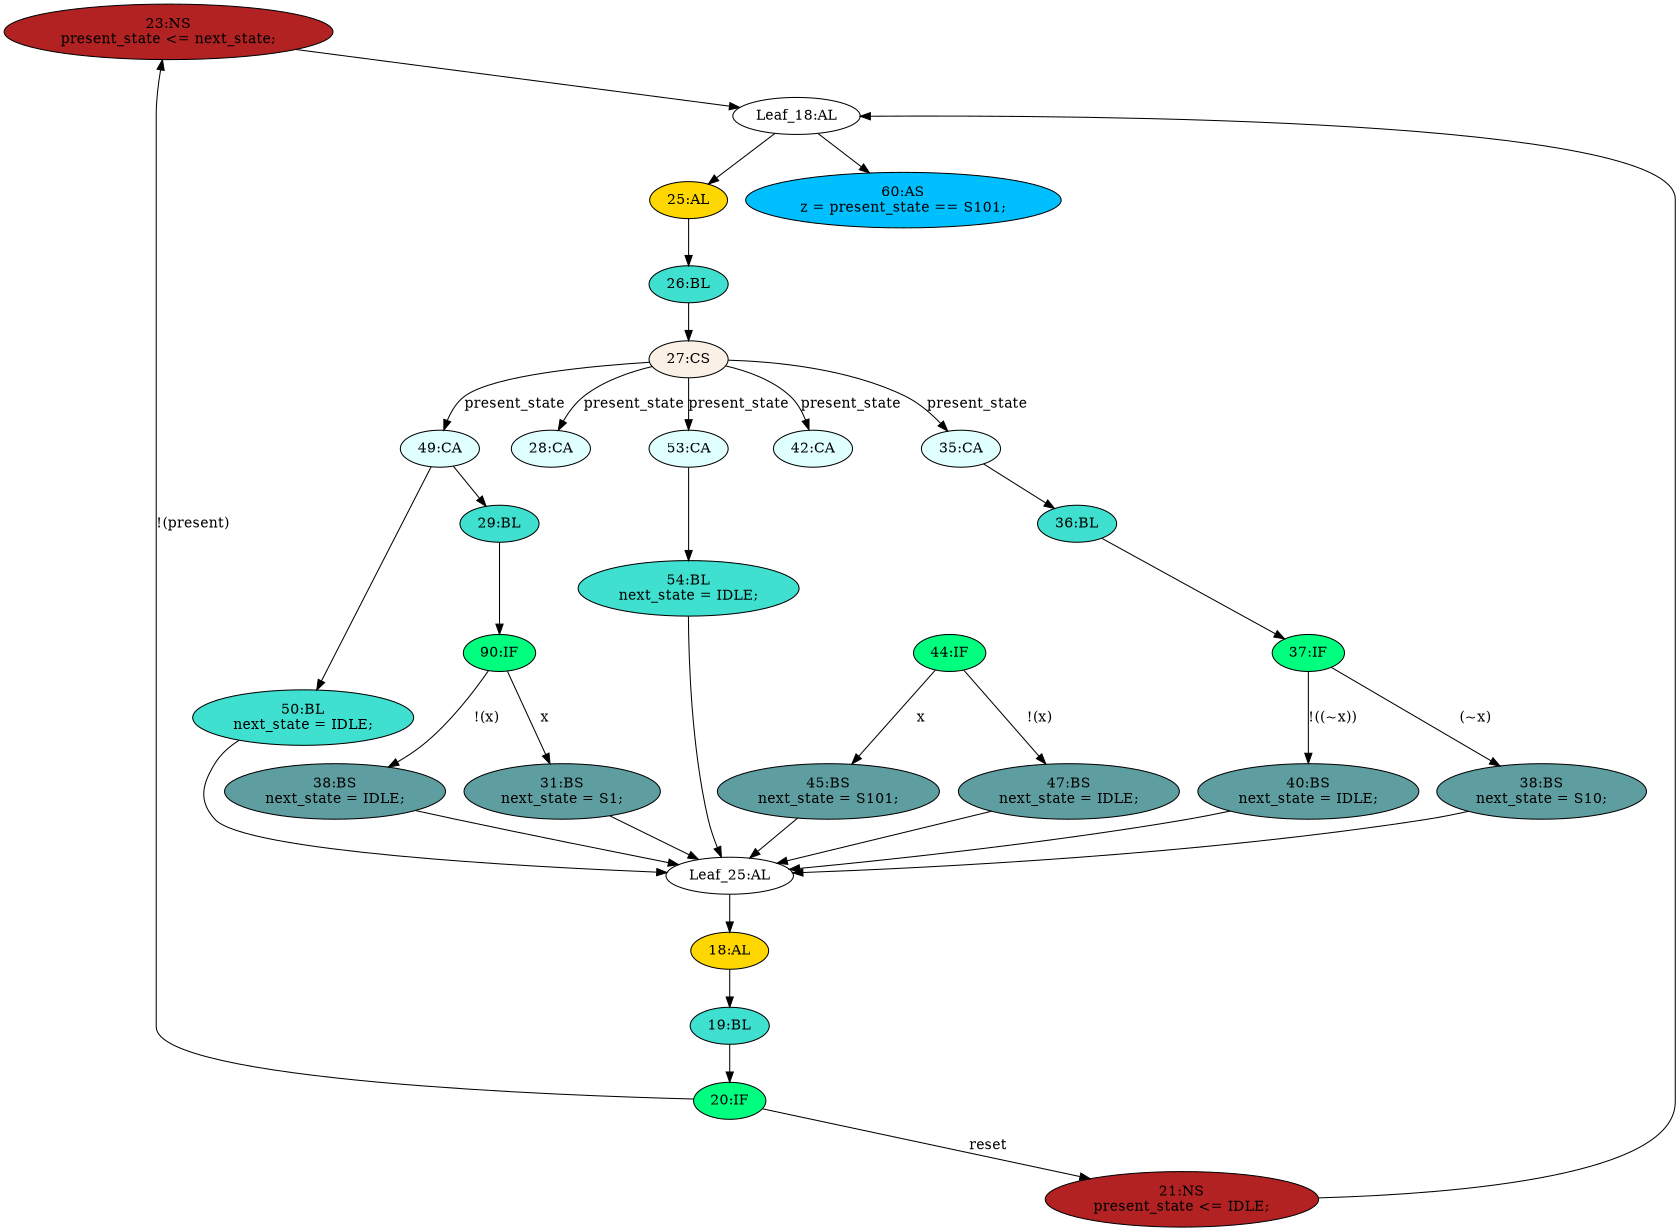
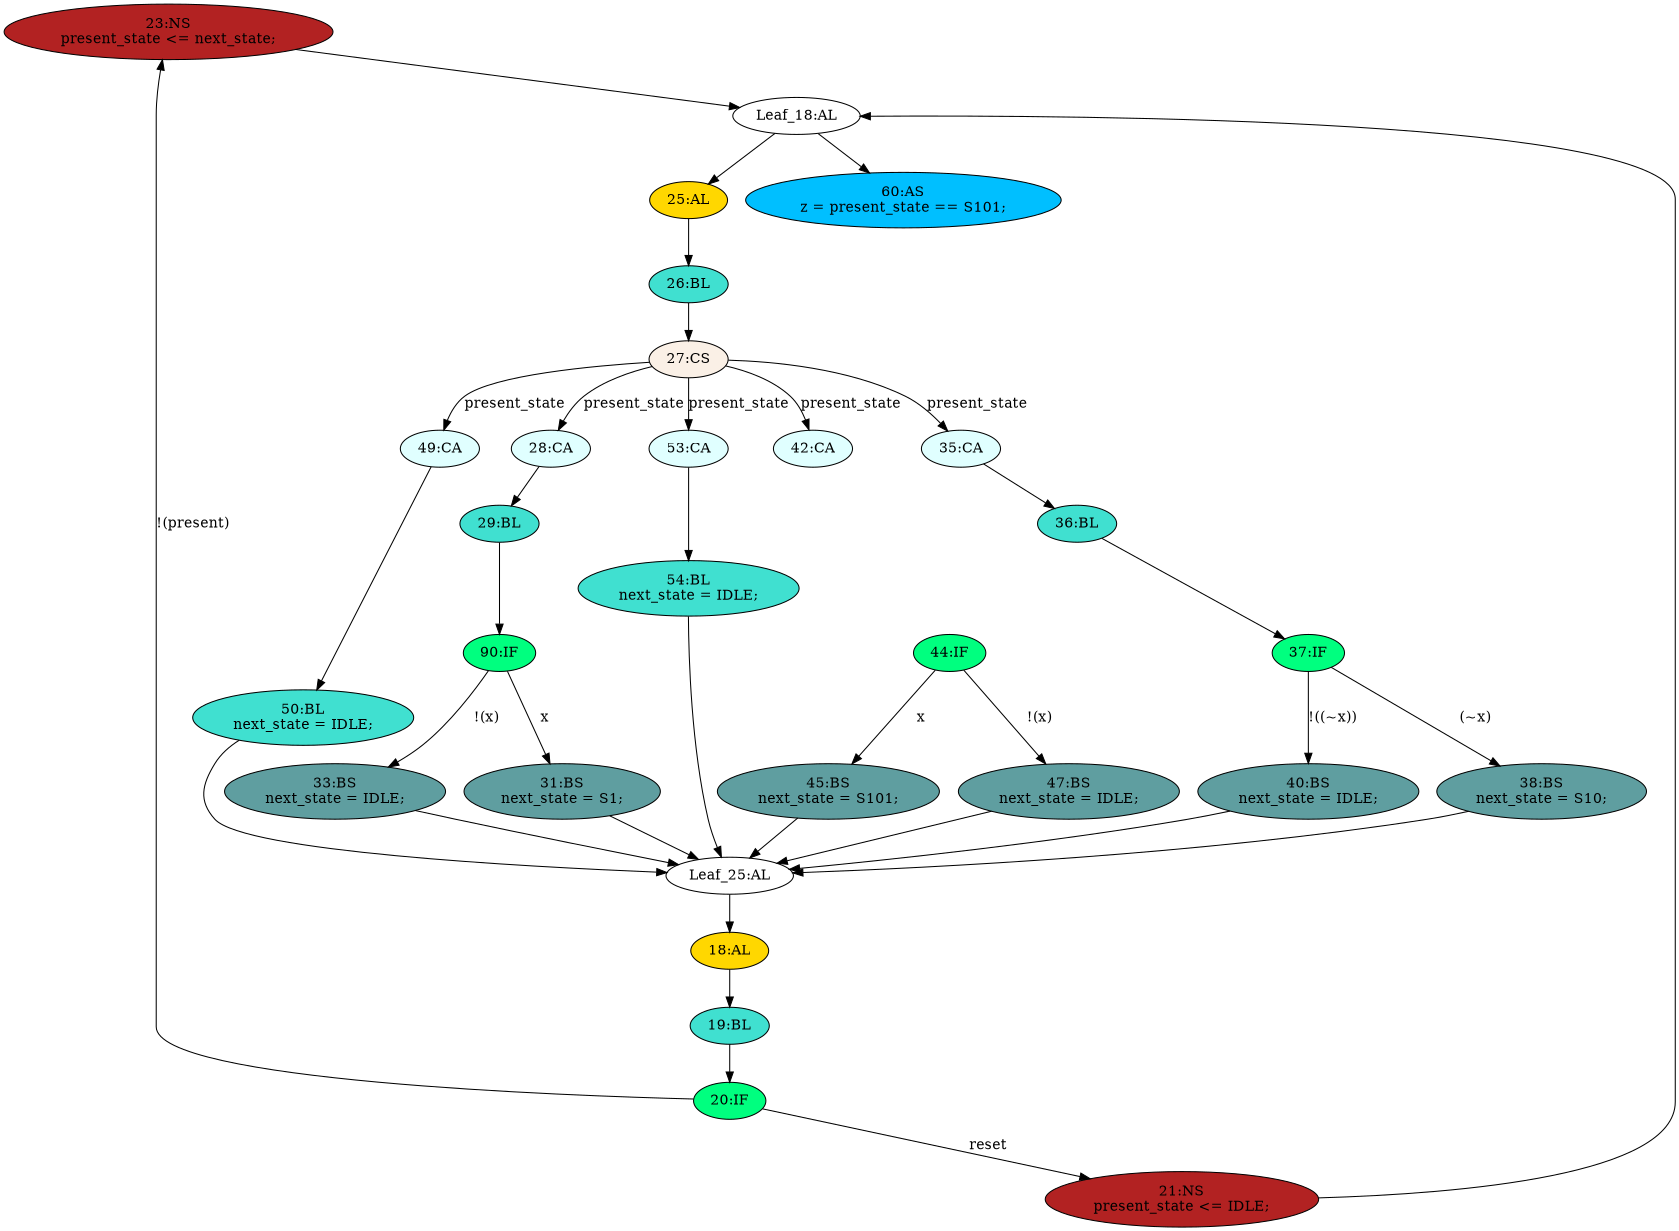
edge "49:CA" -> "29:BL": now "28:CA" -> "29:BL"
node "38:BS next_state = IDLE;": label "38:BS next_state = IDLE;" -> "33:BS next_state = IDLE;"
